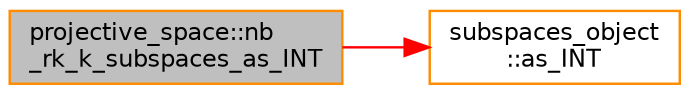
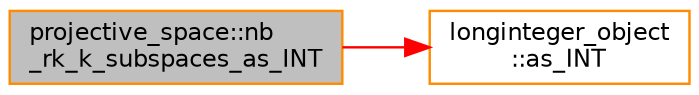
node "subspaces_object ::as_INT": label "subspaces_object ::as_INT" -> "longinteger_object ::as_INT"
